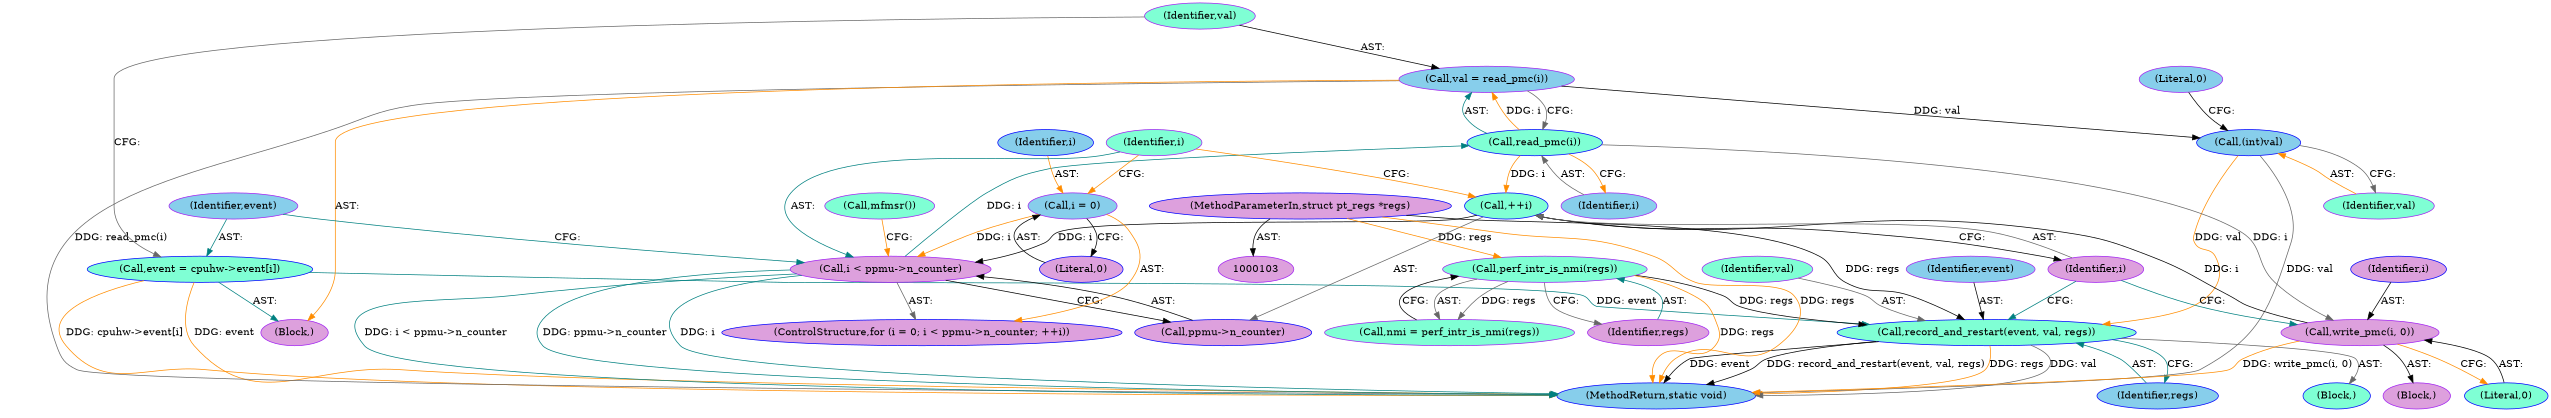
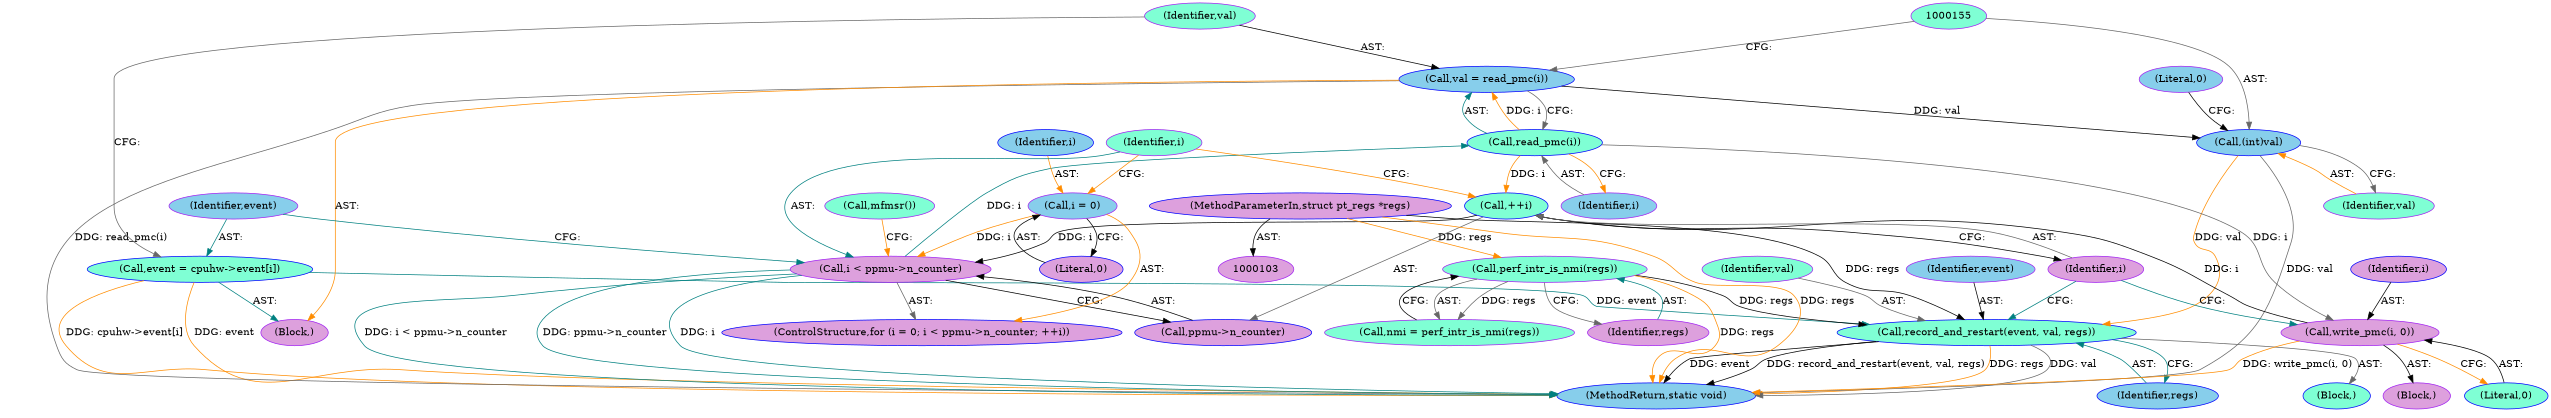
node "1000155": added
node "(Call,val = read_pmc(i))": color purple -> blue
